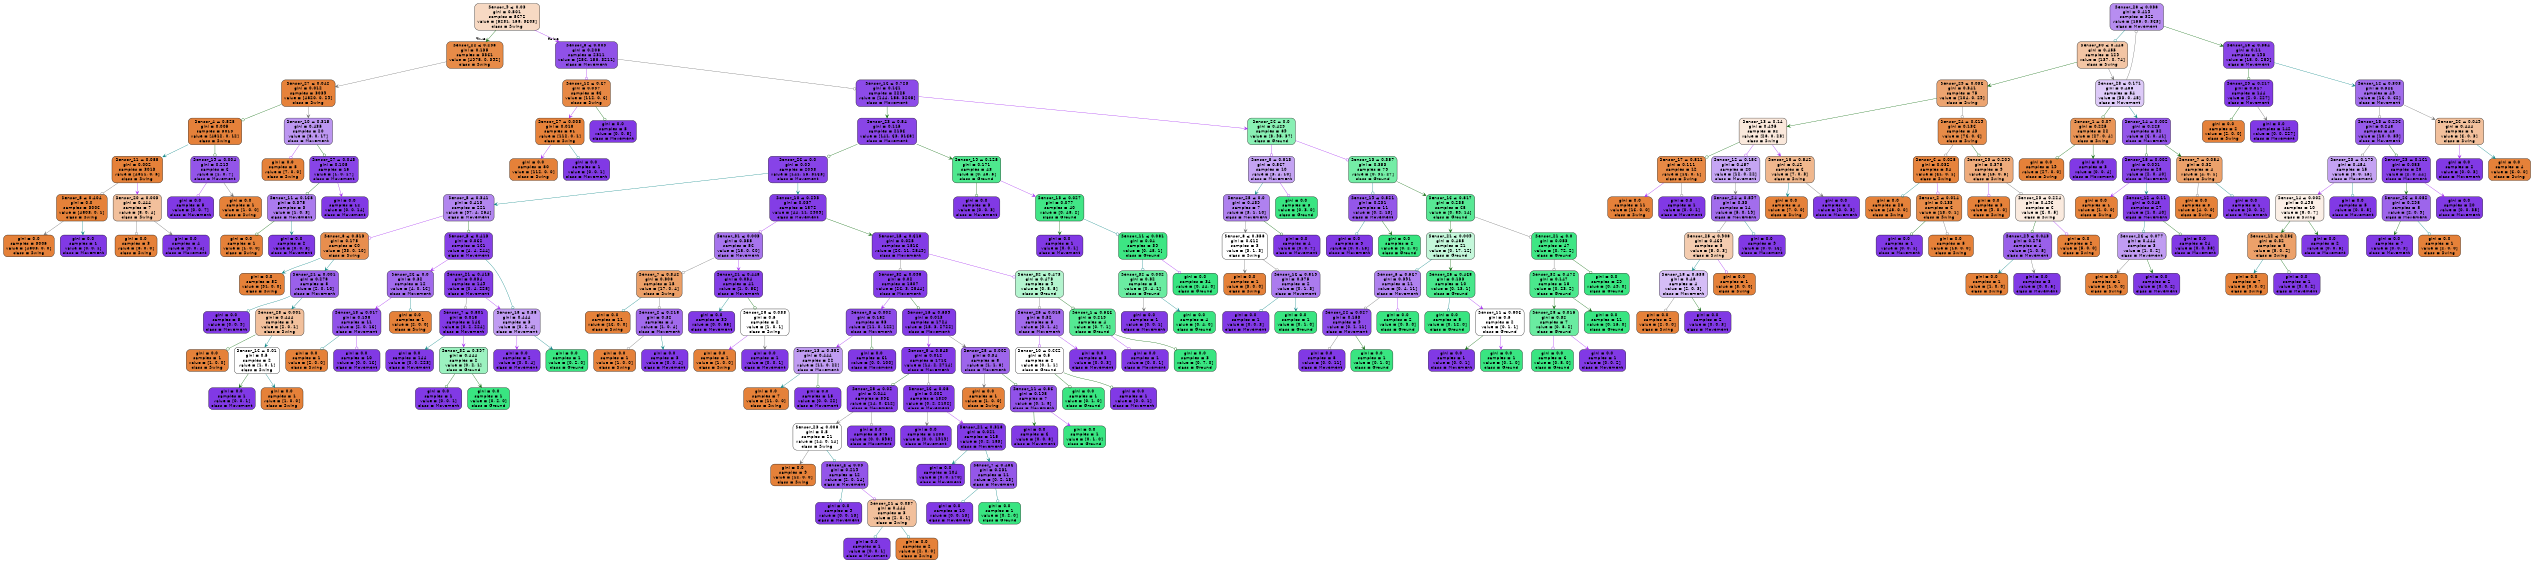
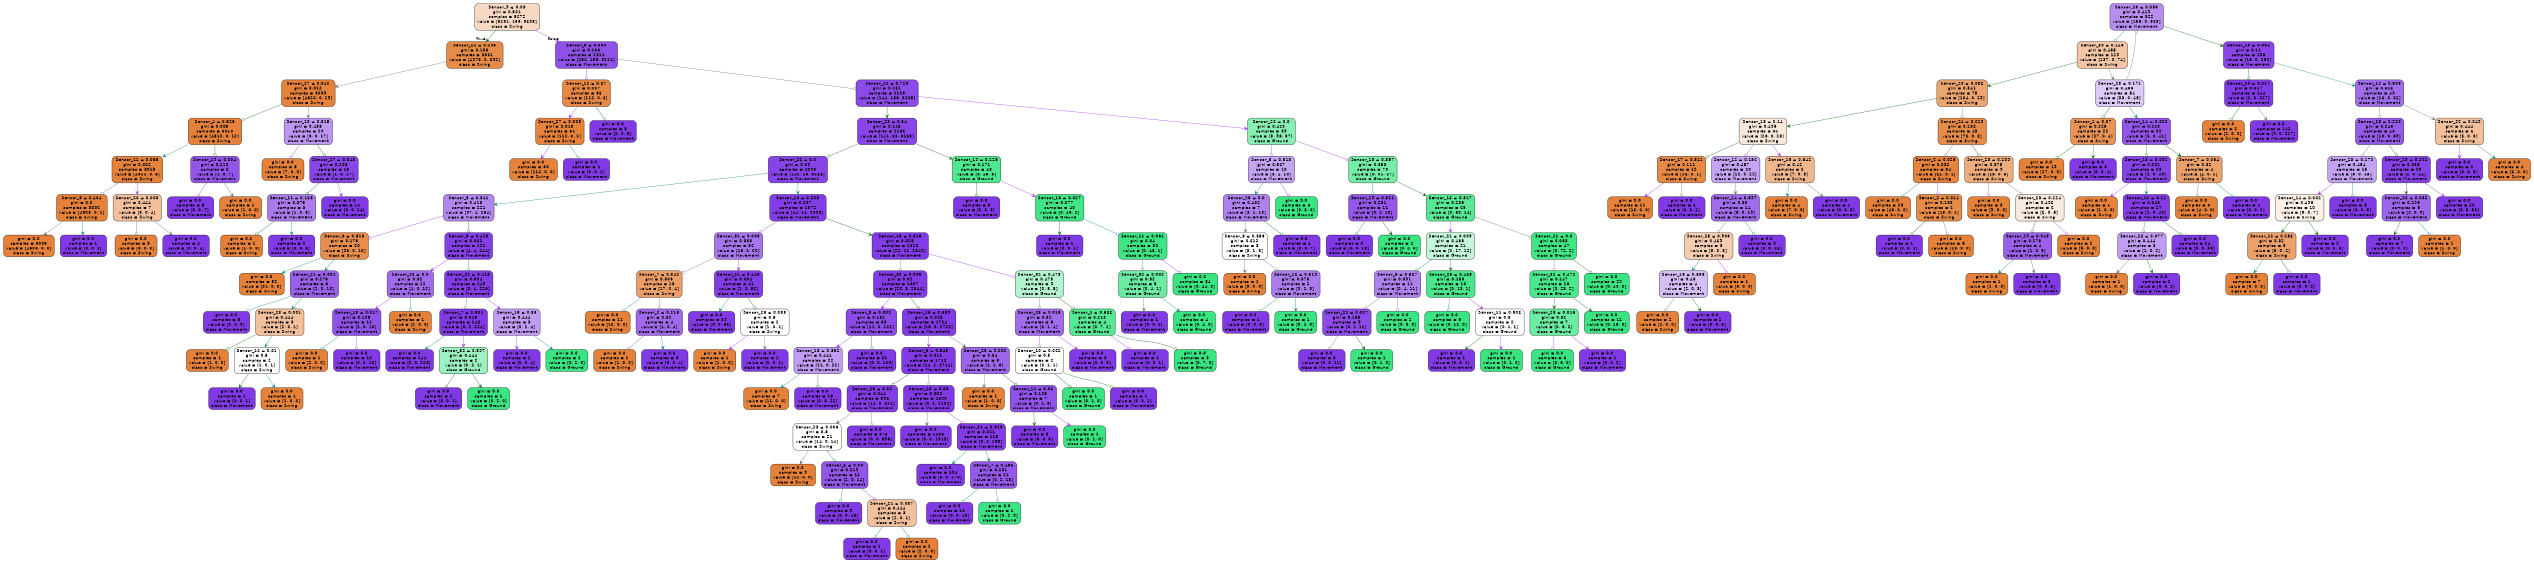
edge "Sensor_16 ≤ 0.817" -> "Sensor_21 ≤ 0.009": color darkgreen -> purple
edge "Sensor_5 ≤ 0.413" -> "Sensor_18 ≤ 0.38": now "Sensor_5 ≤ 0.413" -> "Sensor_21 ≤ 0.413"
edge "Sensor_16 ≤ 0.08" -> "Sensor_21 ≤ 0.318": arrowhead vee -> odot
